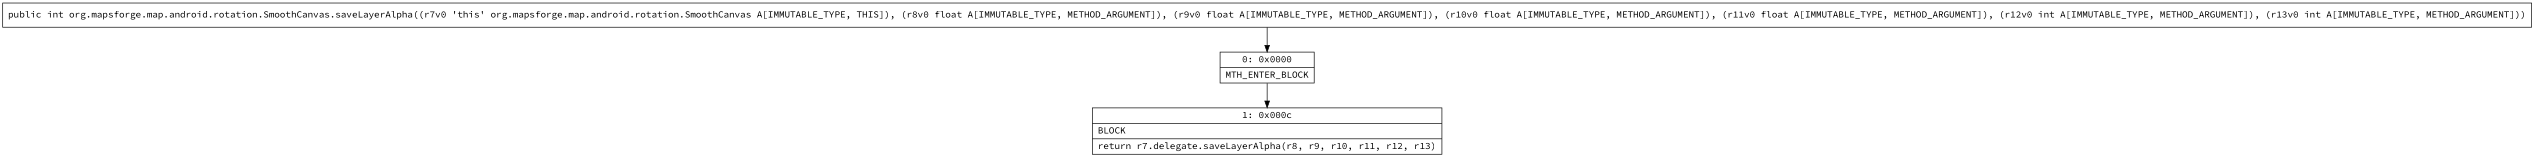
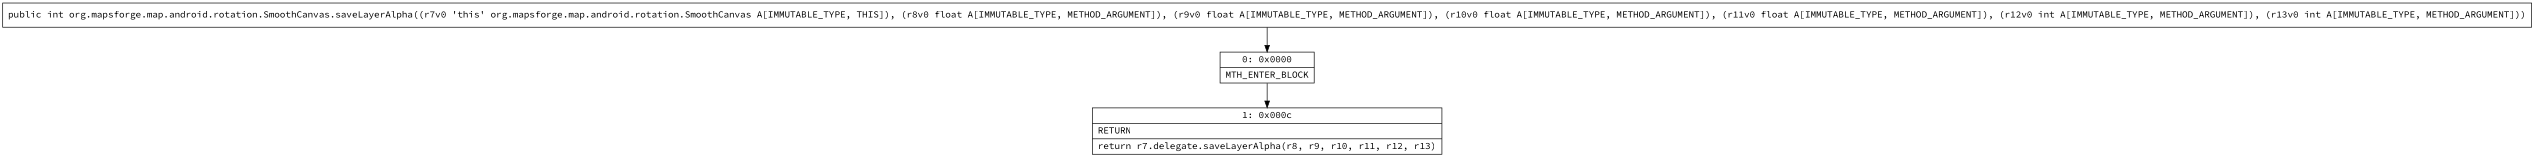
node "1: 0x000c": text "BLOCK" -> "RETURN"
